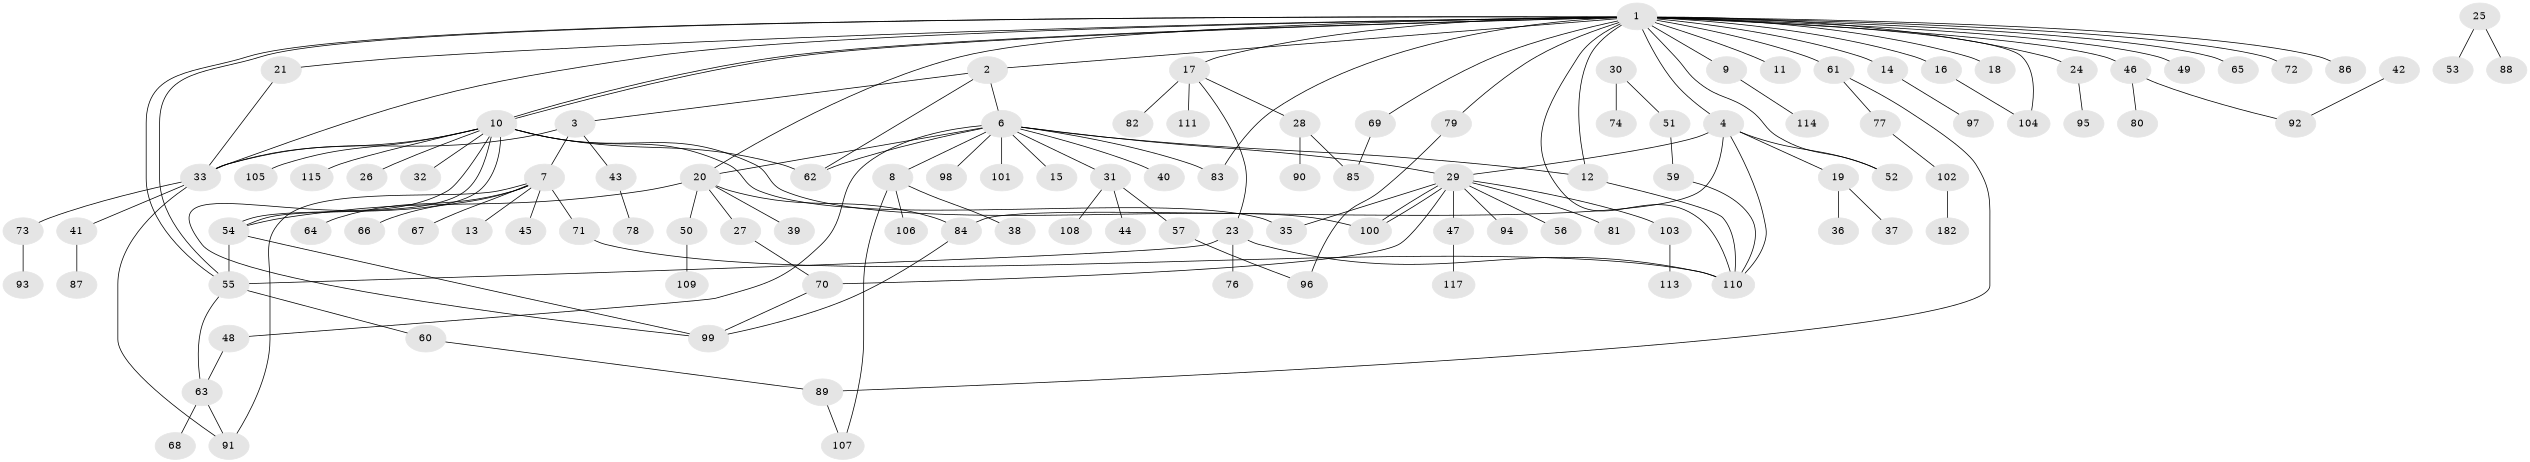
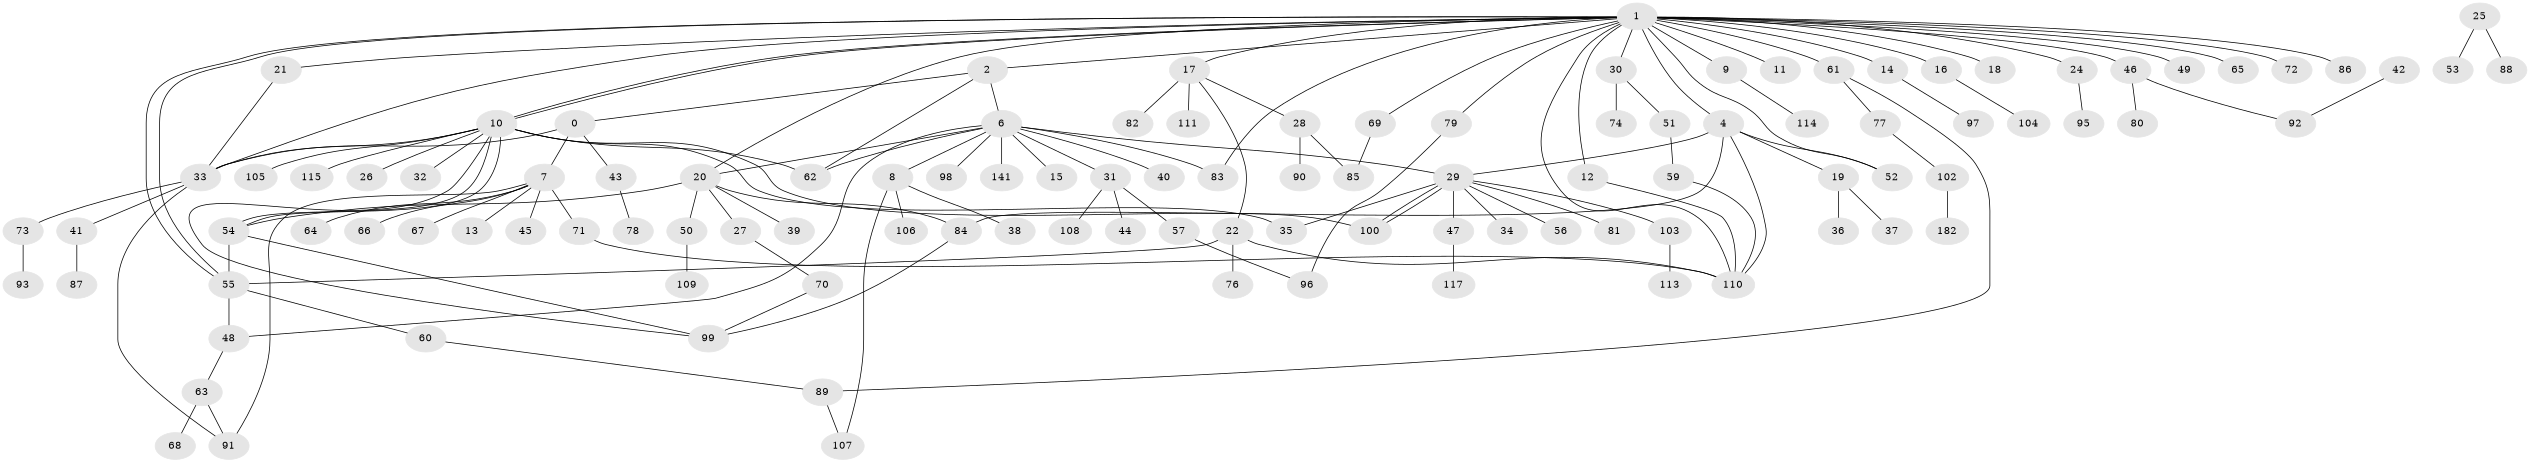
edge "1" -- "104": now "1" -- "30"
node "3": label "3" -> "0"
edge "6" -- "12": removed
node "101": label "101" -> "141"
node "23": label "23" -> "22"
node "94": label "94" -> "34"
edge "29" -- "70": removed
edge "55" -- "63": now "55" -- "48"
